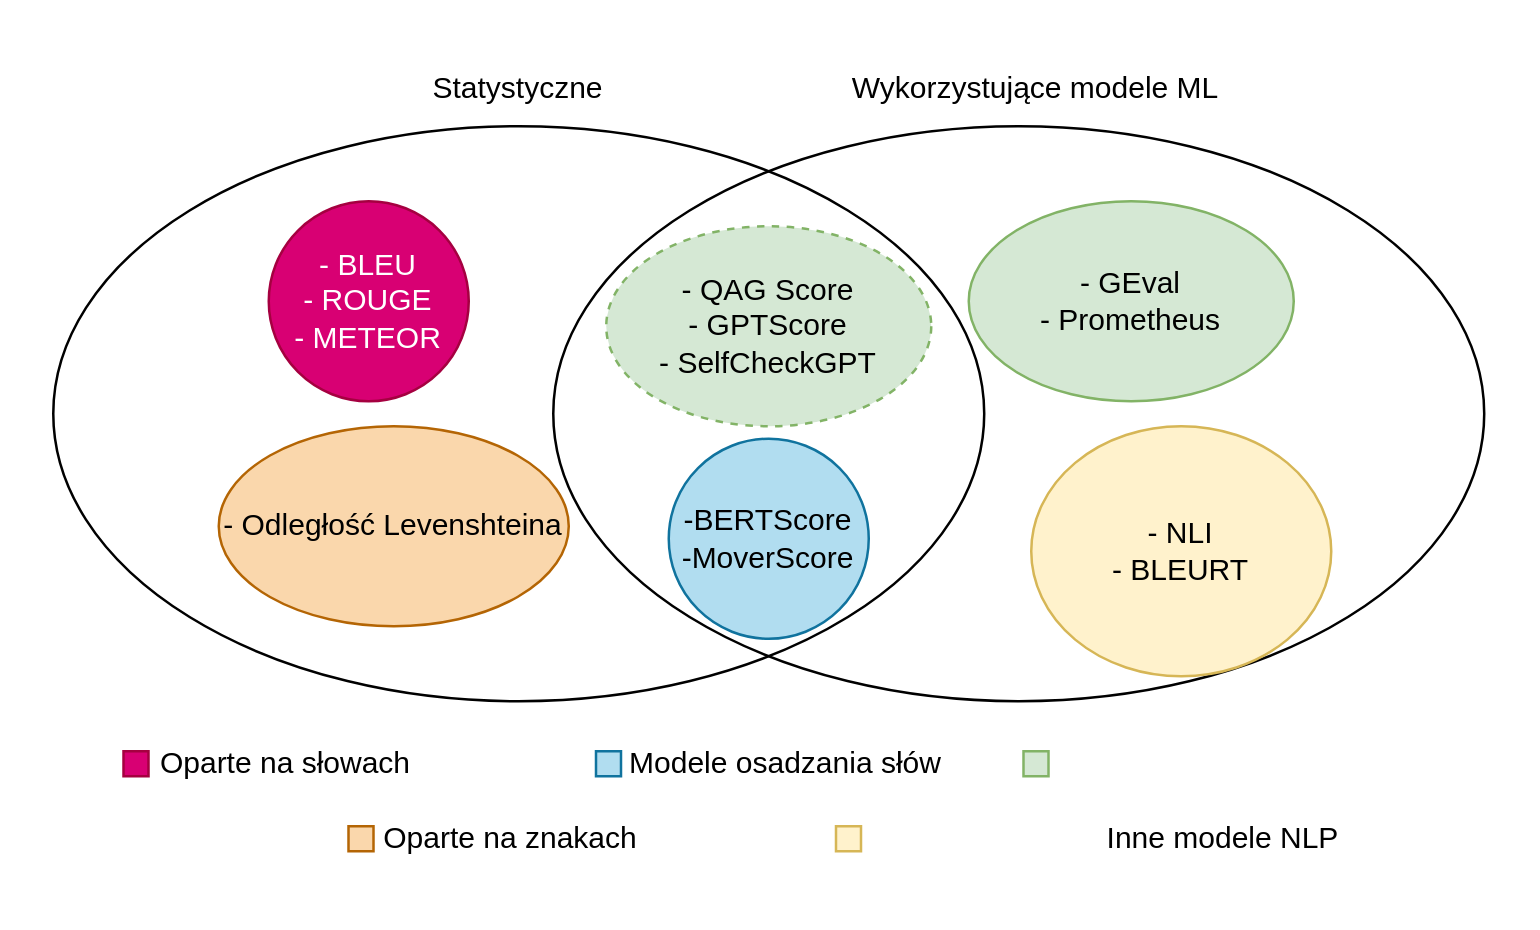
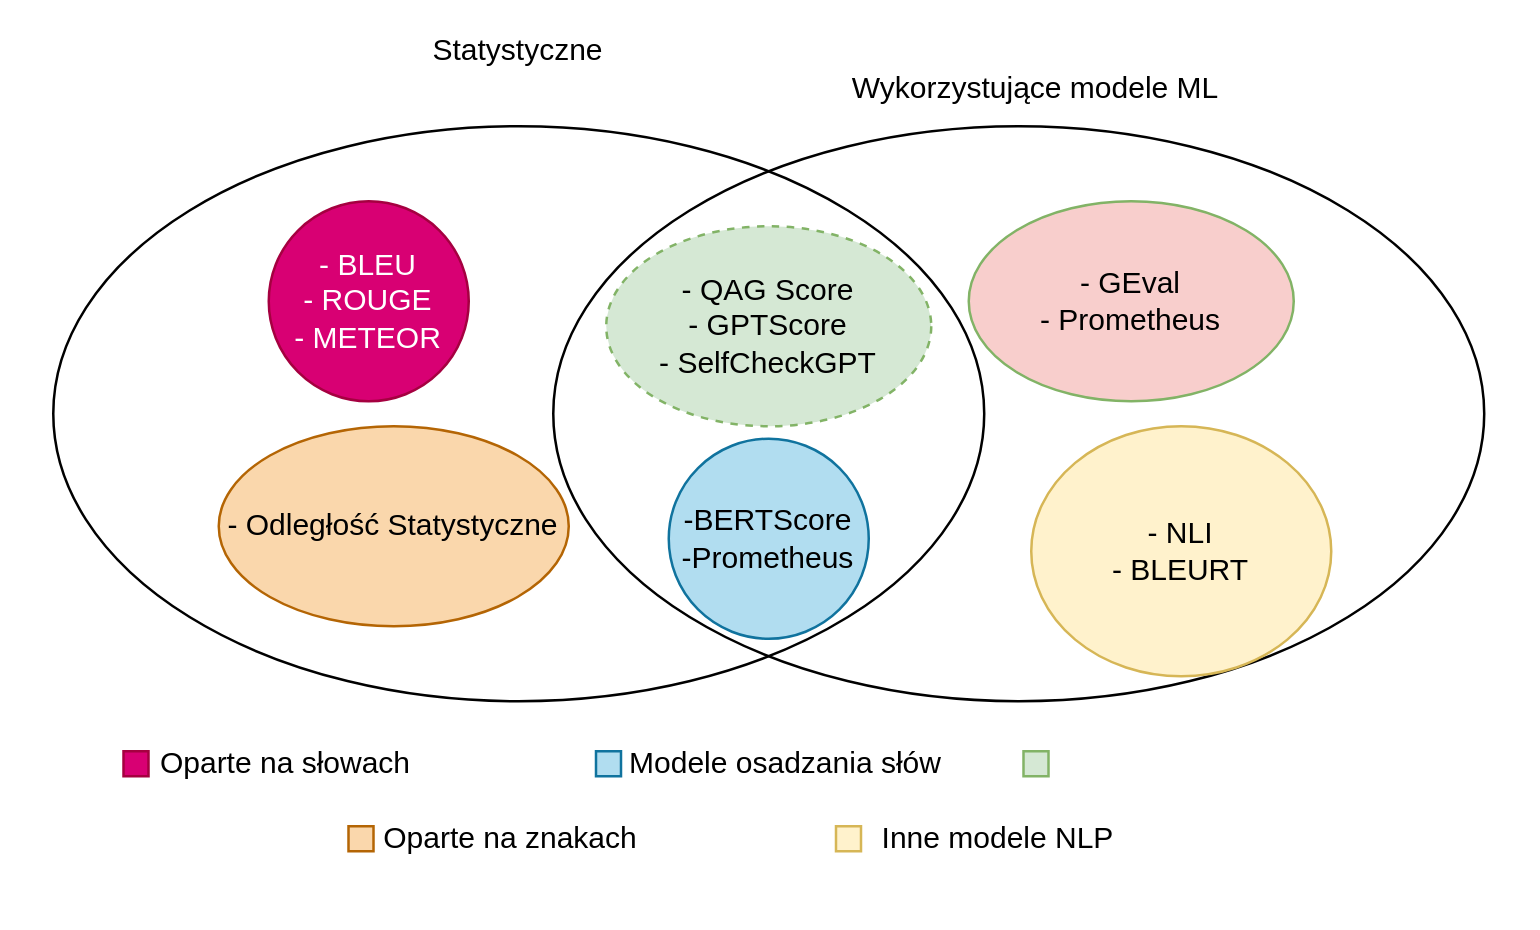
node "Statystyczne": moved (519, 89) -> (519, 51)
node "- GEval - Prometheus": fillcolor #d5e8d4 -> #f8cecc
node "- Odległość Levenshteina": label "- Odległość Levenshteina" -> "- Odległość Statystyczne"
node "-BERTScore -MoverScore": label "-BERTScore -MoverScore" -> "-BERTScore -Prometheus"
node "Inne modele NLP": moved (1224, 839) -> (999, 839)
